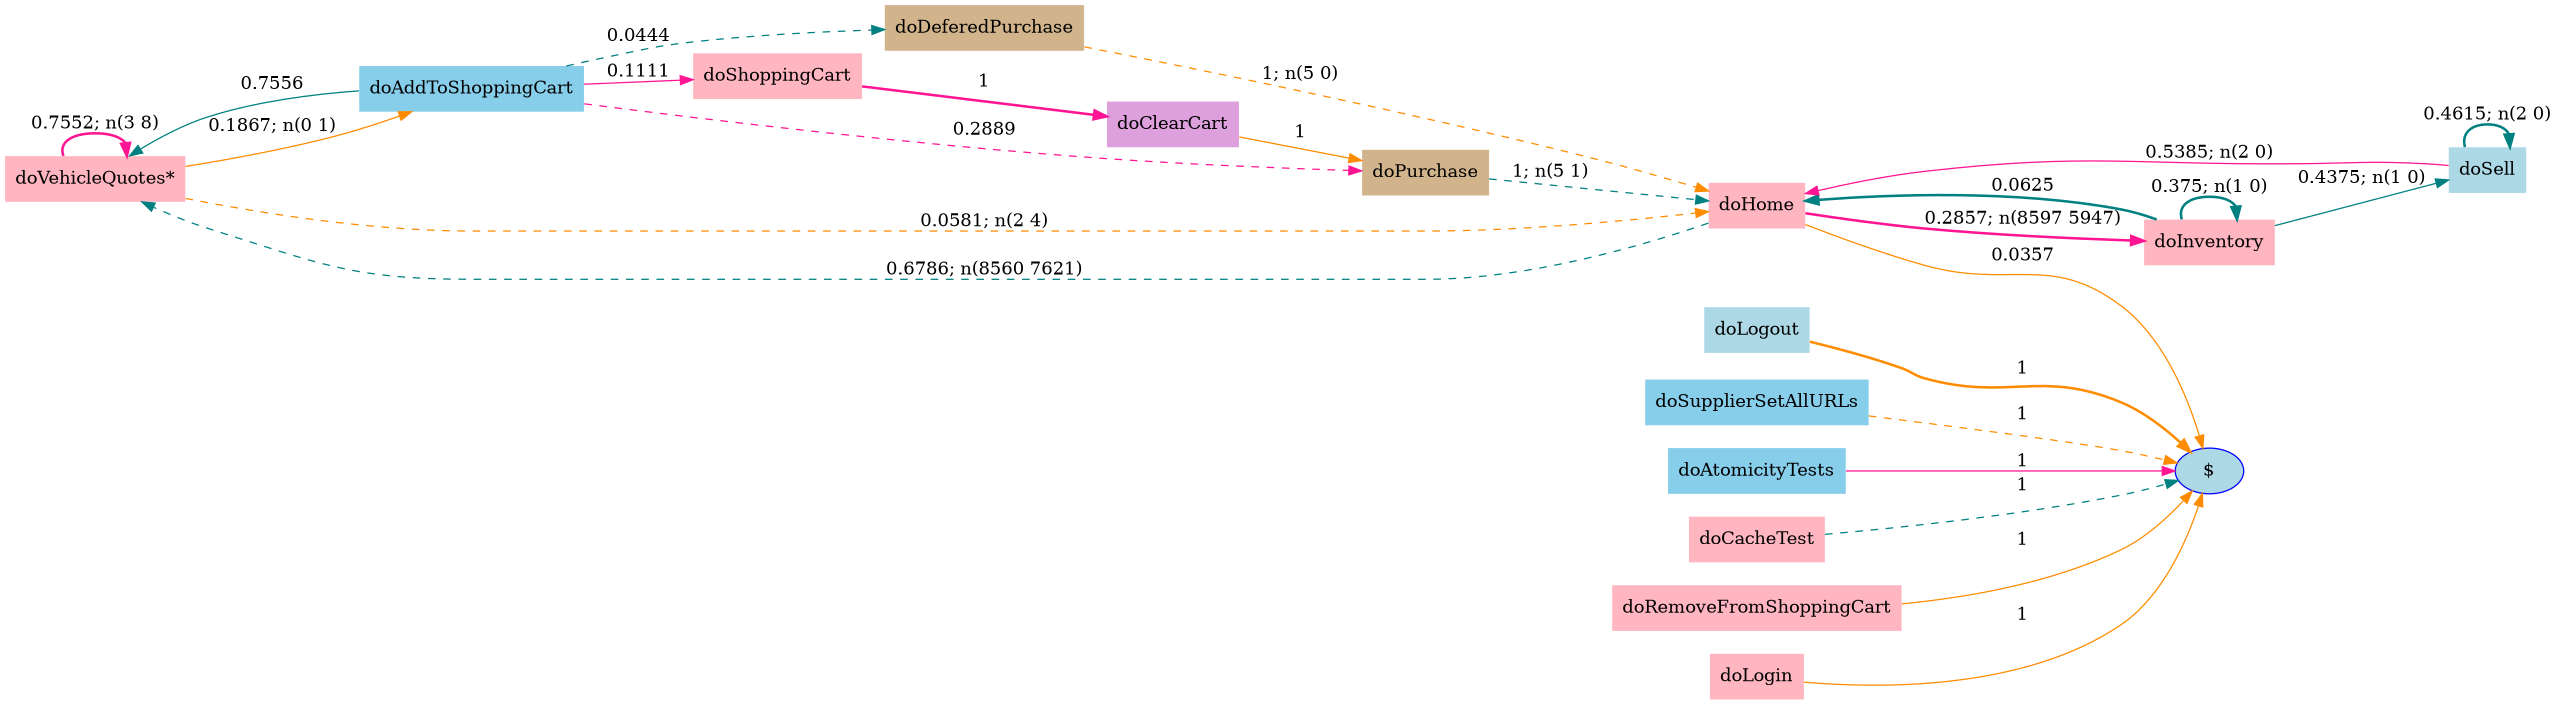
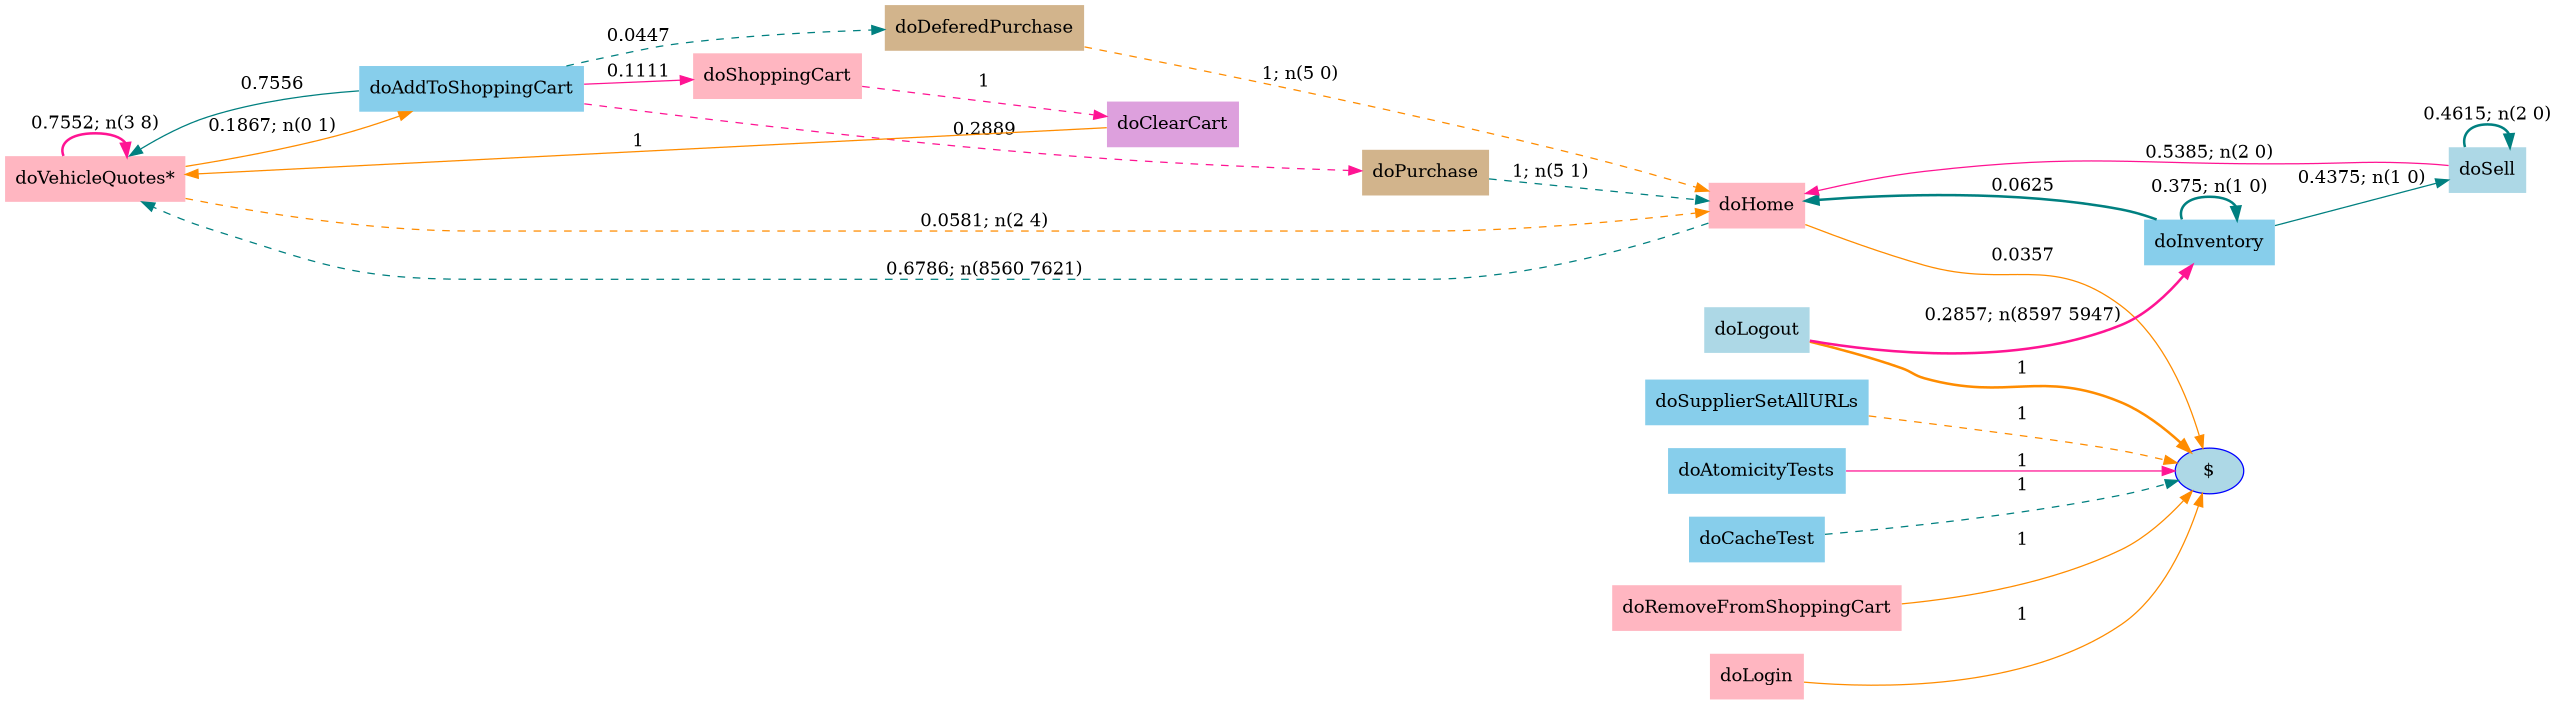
edge "doAddToShoppingCart" -> "doDeferedPurchase": label "0.0444" -> "0.0447"
edge "doShoppingCart" -> "doClearCart": style bold -> dashed
edge "doClearCart" -> "doPurchase": now "doClearCart" -> "doVehicleQuotes*"
edge "doHome" -> "doInventory": now "doLogout" -> "doInventory"
node "doInventory": fillcolor lightpink -> skyblue
node "doCacheTest": fillcolor lightpink -> skyblue
